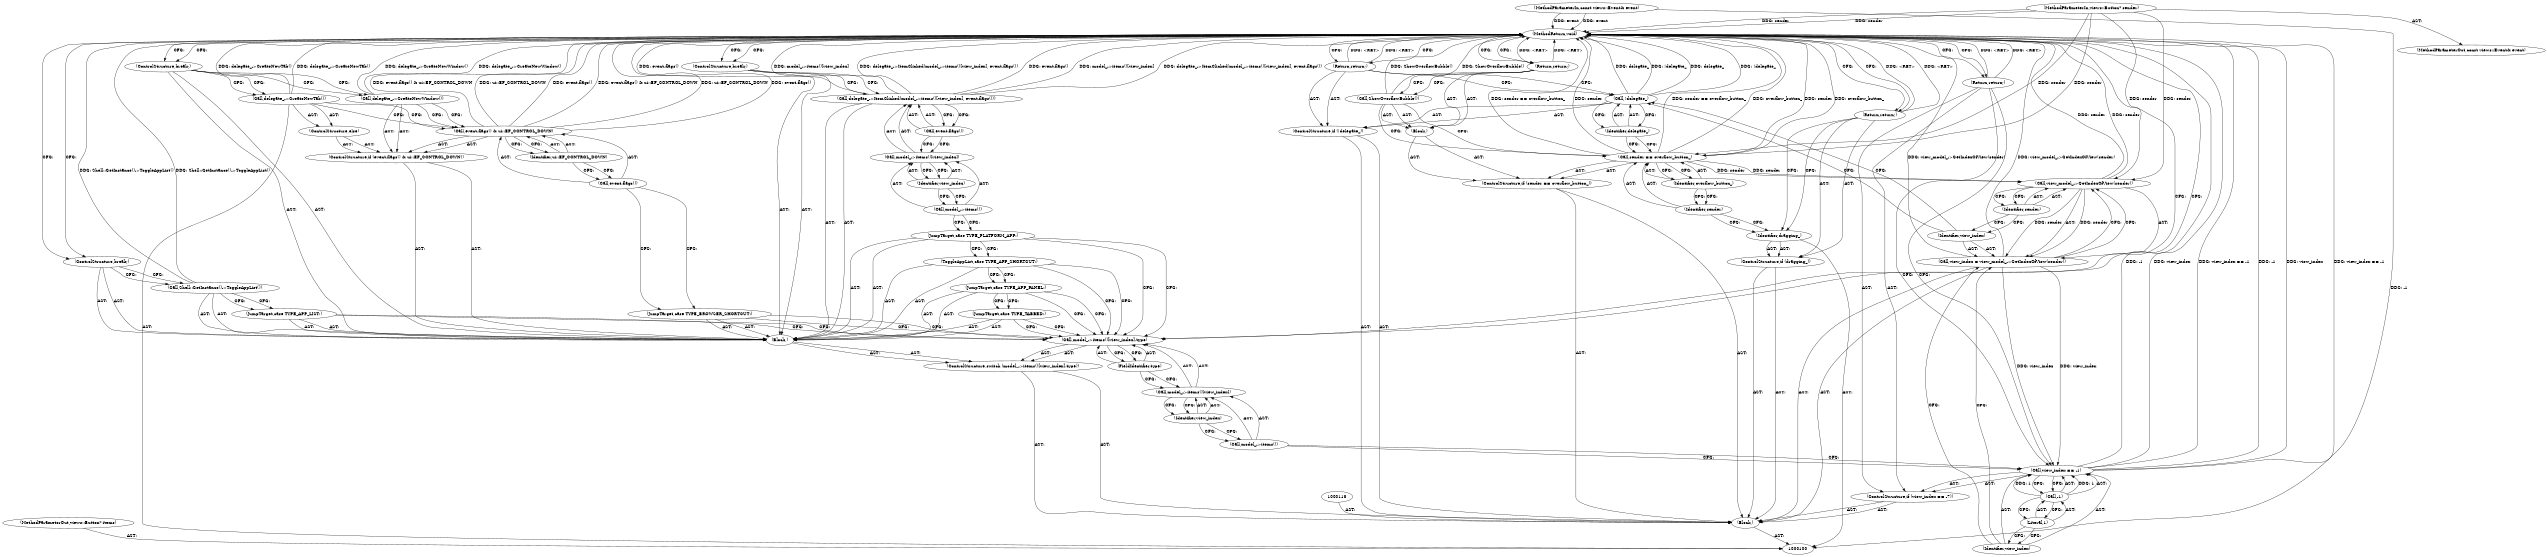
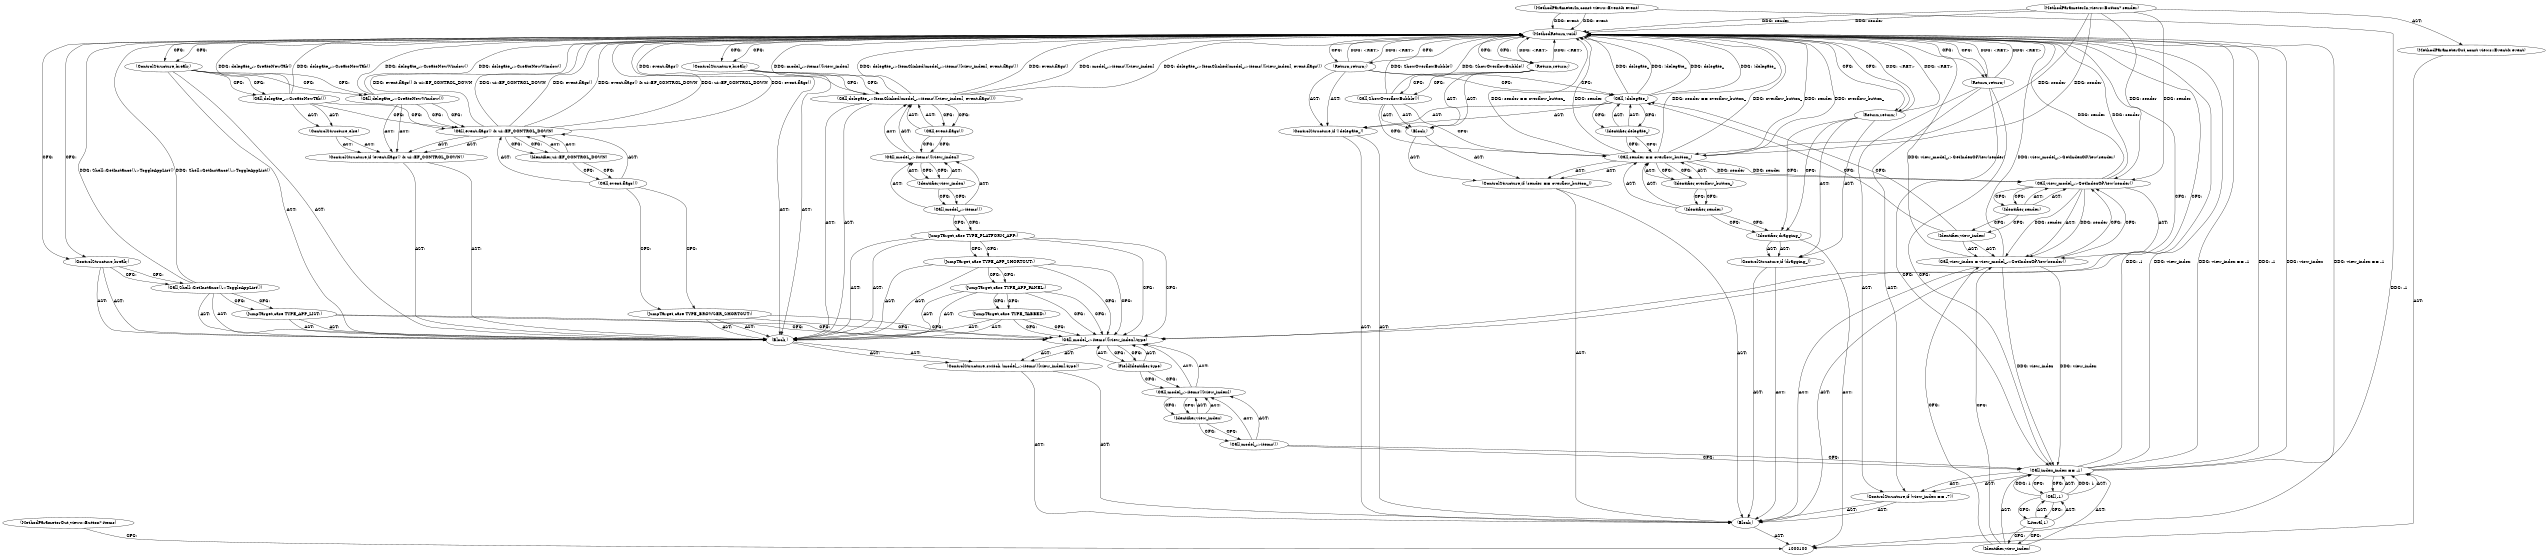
node "(ToggleAppList,case TYPE_APP_SHORTCUT:)": label "(ToggleAppList,case TYPE_APP_SHORTCUT:)" -> "(JumpTarget,case TYPE_APP_SHORTCUT:)"
node "(Call,view_index == -1)": label "(Call,view_index == -1)" -> "(Call,index_index == -1)"
node "1000118": removed
edge "(MethodParameterOut,views::Button* items)" -> "1000100": label "AST: " -> "CFG: "
edge "(Call,delegate_->CreateNewTab())" -> "1000100": now "(MethodParameterOut,const views::Event& event)" -> "1000100"
